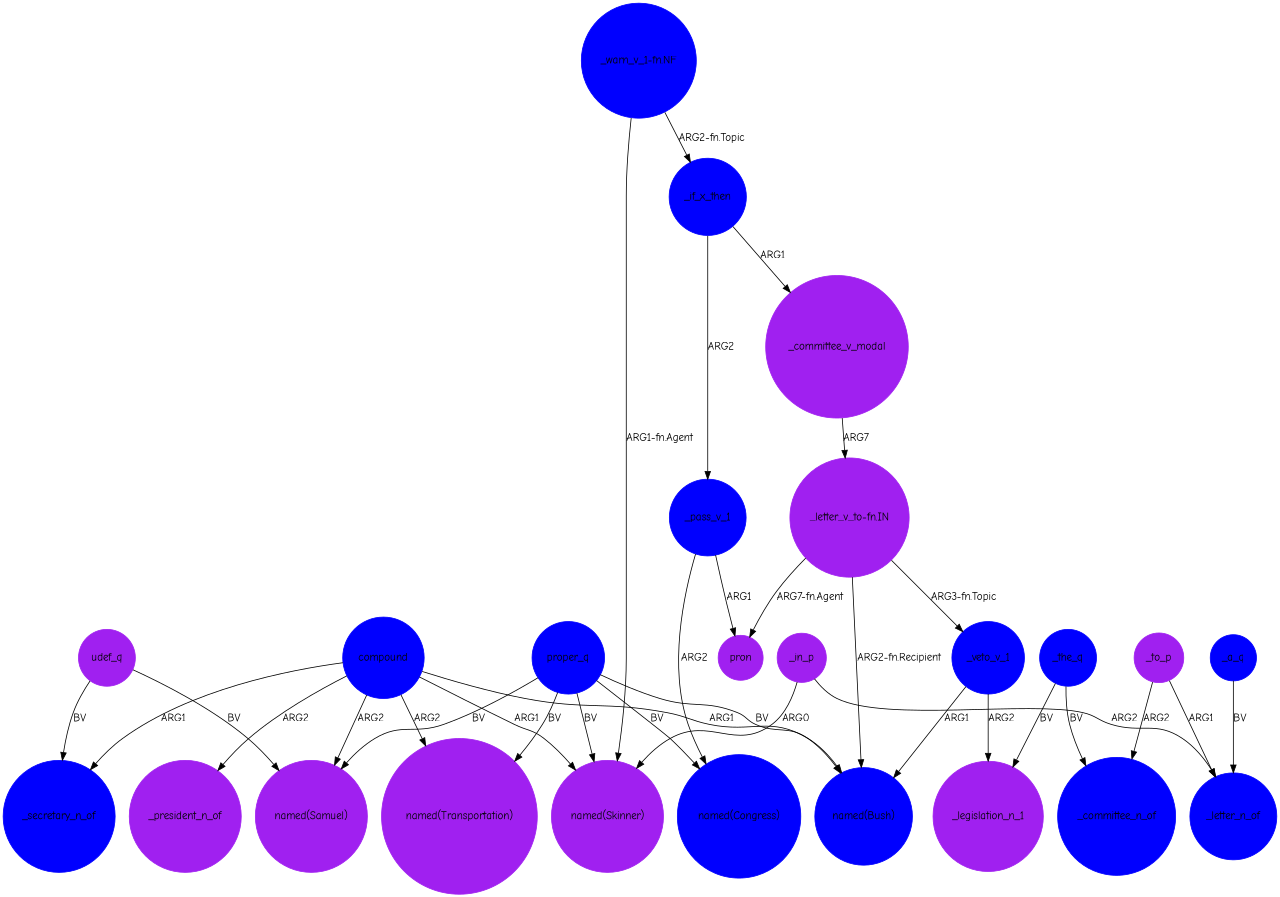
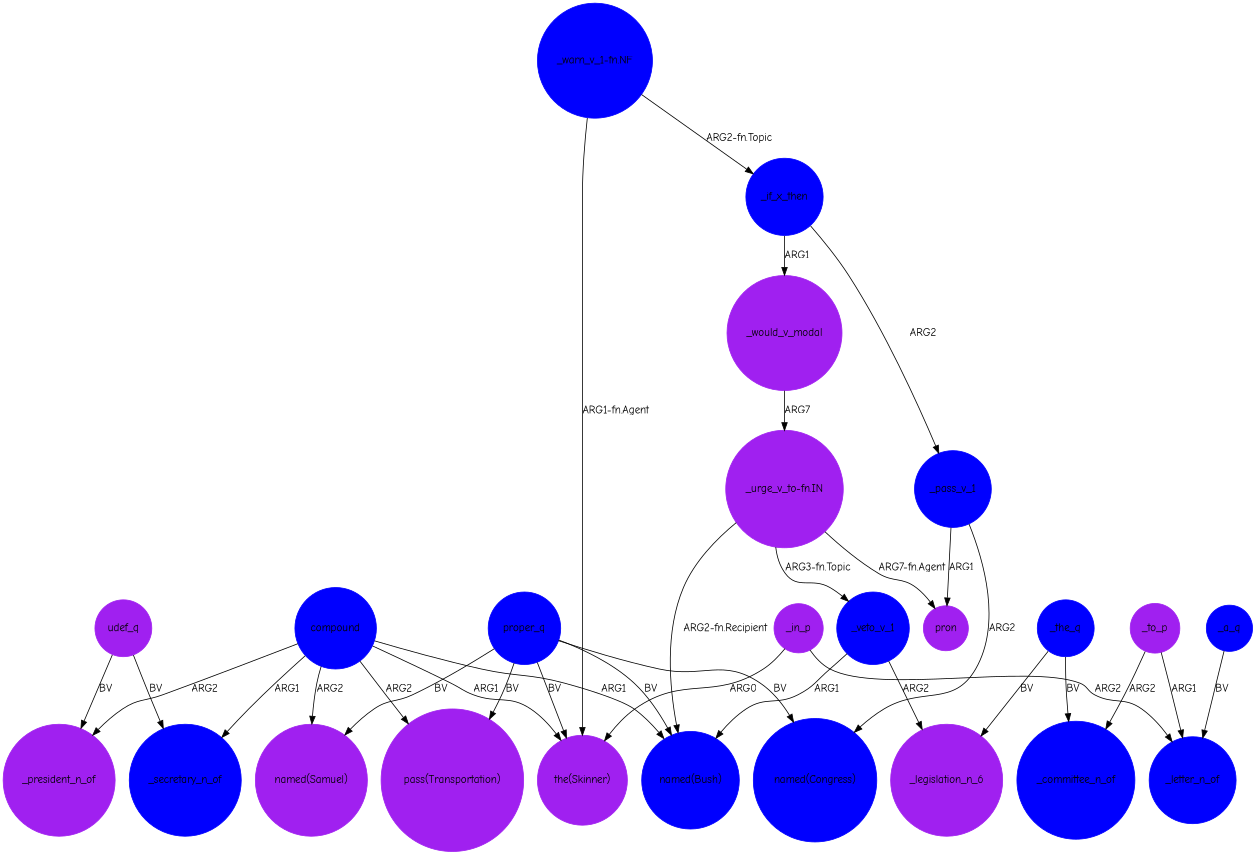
node "_committee_v_modal": label "_committee_v_modal" -> "_would_v_modal"
node "_letter_v_to-fn.IN": label "_letter_v_to-fn.IN" -> "_urge_v_to-fn.IN"
edge "udef_q" -> "named(Samuel)": now "udef_q" -> "_president_n_of"
node "named(Transportation)": label "named(Transportation)" -> "pass(Transportation)"
node "named(Skinner)": label "named(Skinner)" -> "the(Skinner)"
node "_legislation_n_1": label "_legislation_n_1" -> "_legislation_n_6"
